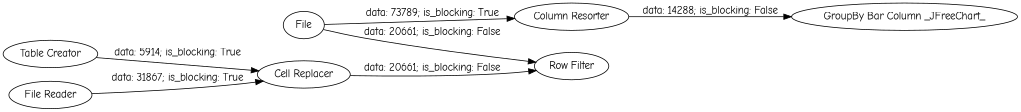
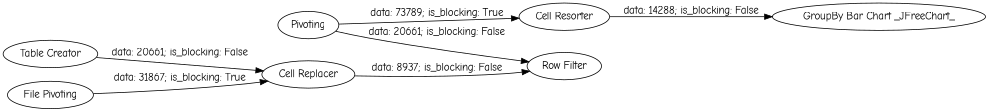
node "Column Resorter": label "Column Resorter" -> "Cell Resorter"
node "GroupBy Bar Column _JFreeChart_": label "GroupBy Bar Column _JFreeChart_" -> "GroupBy Bar Chart _JFreeChart_"
node "File": label "File" -> "Pivoting"
edge "Table Creator" -> "Cell Replacer": label "data: 5914; is_blocking: True" -> "data: 20661; is_blocking: False"
edge "Cell Replacer" -> "Row Filter": label "data: 20661; is_blocking: False" -> "data: 8937; is_blocking: False"
node "File Reader": label "File Reader" -> "File Pivoting"
